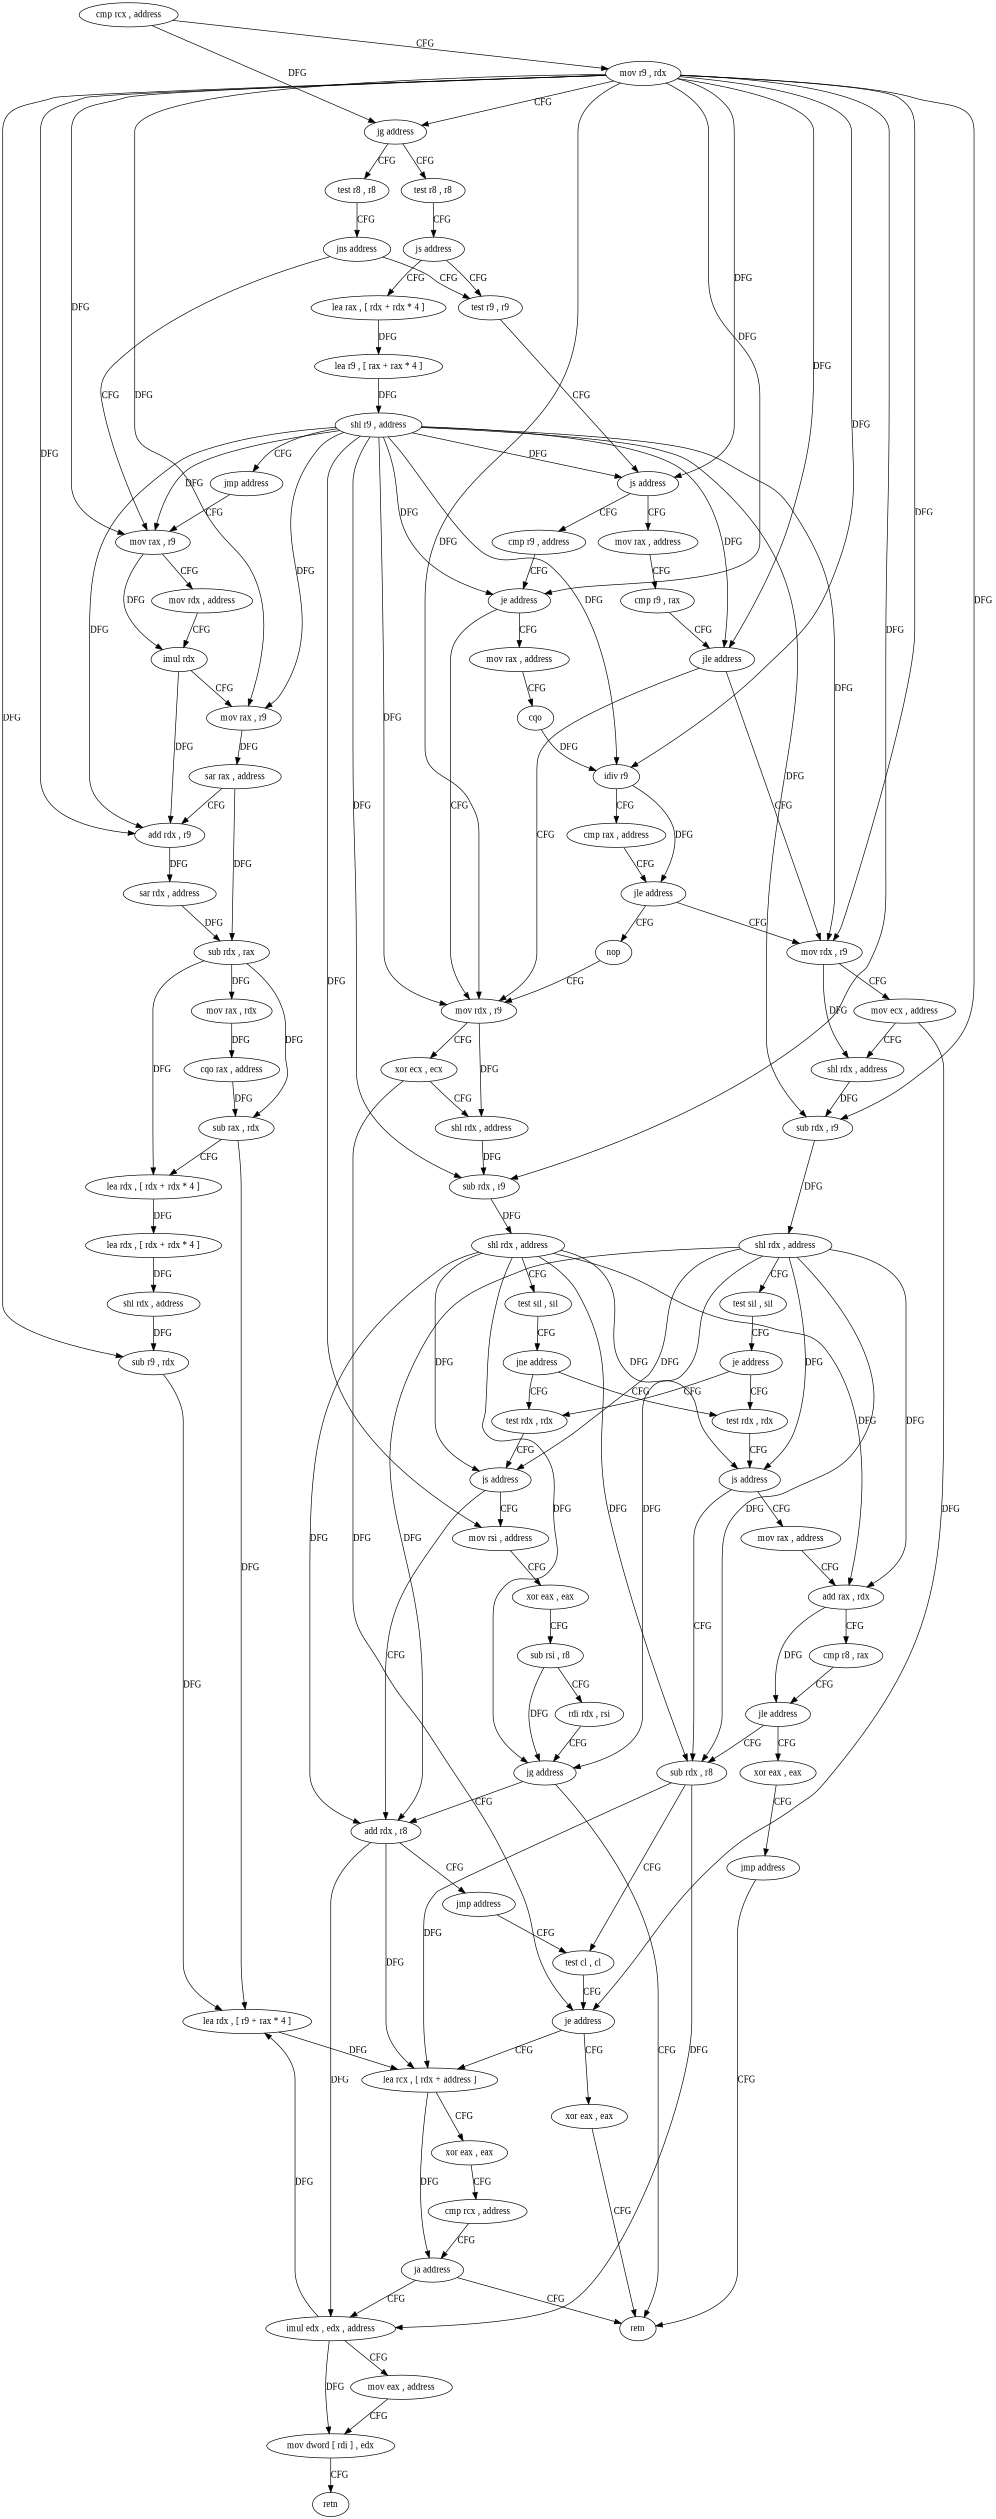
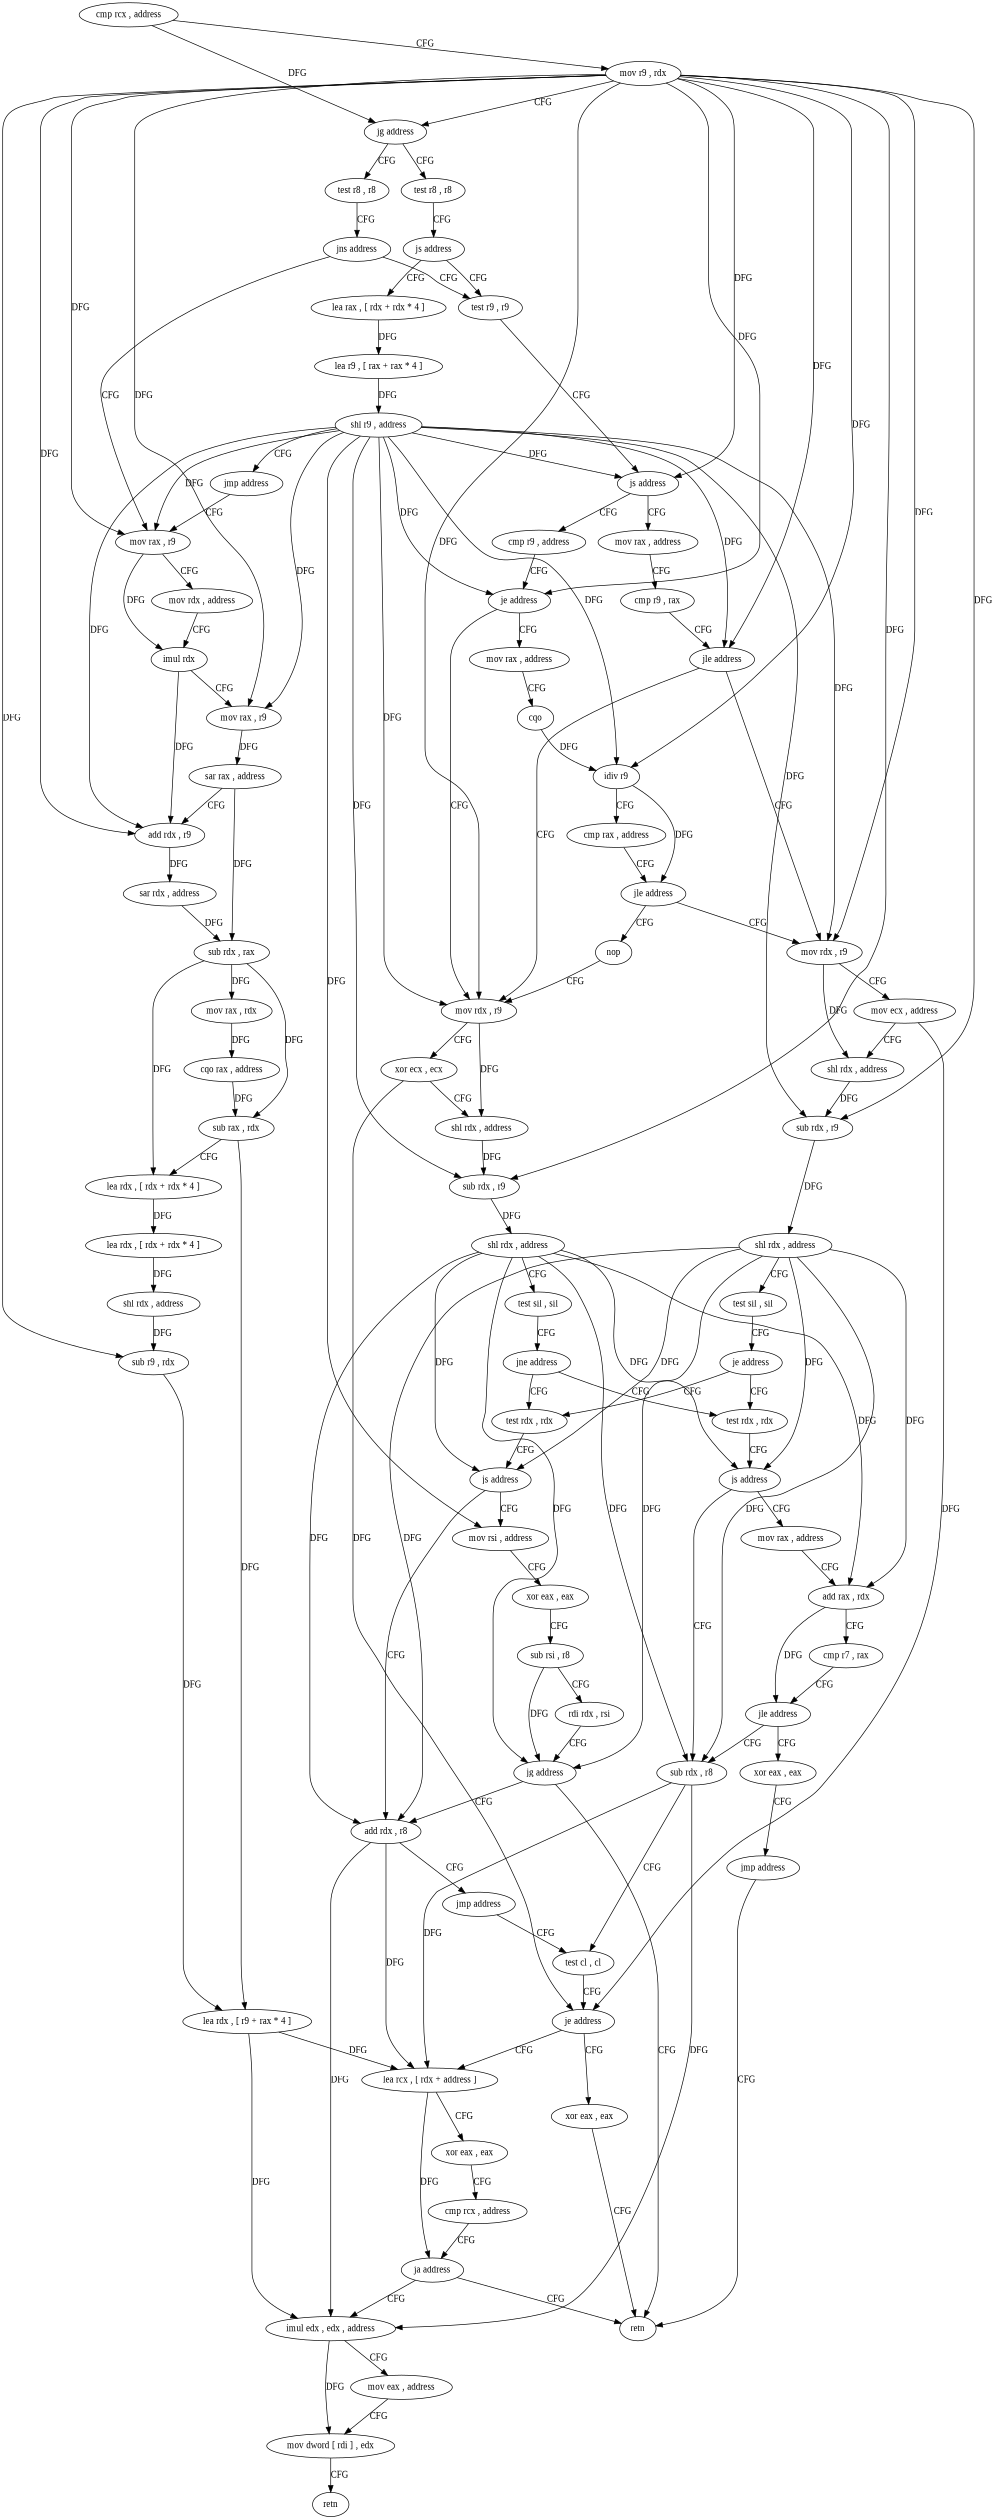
node "cmp r8 , rax": label "cmp r8 , rax" -> "cmp r7 , rax"
edge "imul edx , edx , address" -> "lea rdx , [ r9 + rax * 4 ]": reversed
